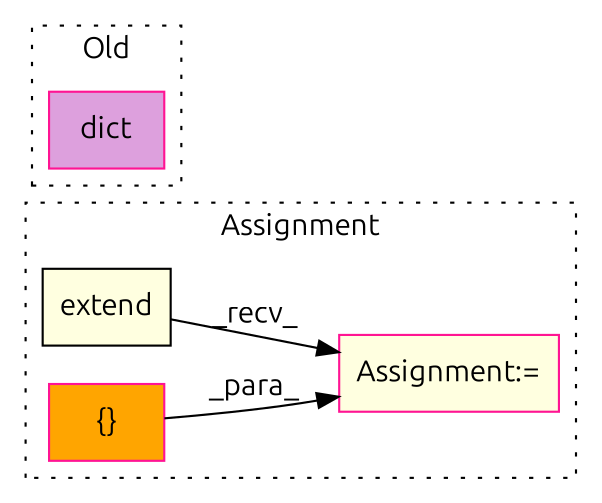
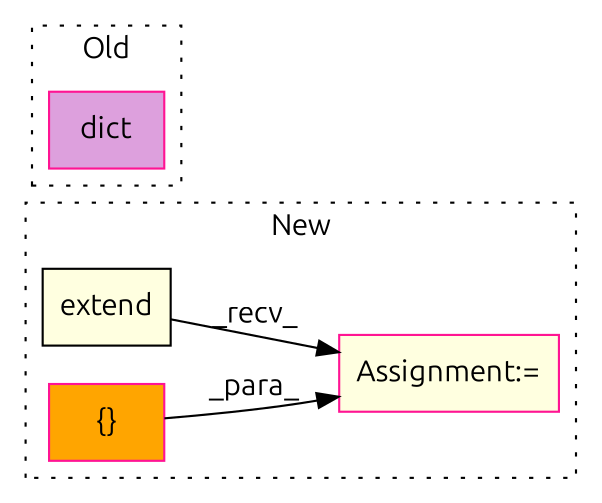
cluster "Assignment": label "Assignment" -> "New"
